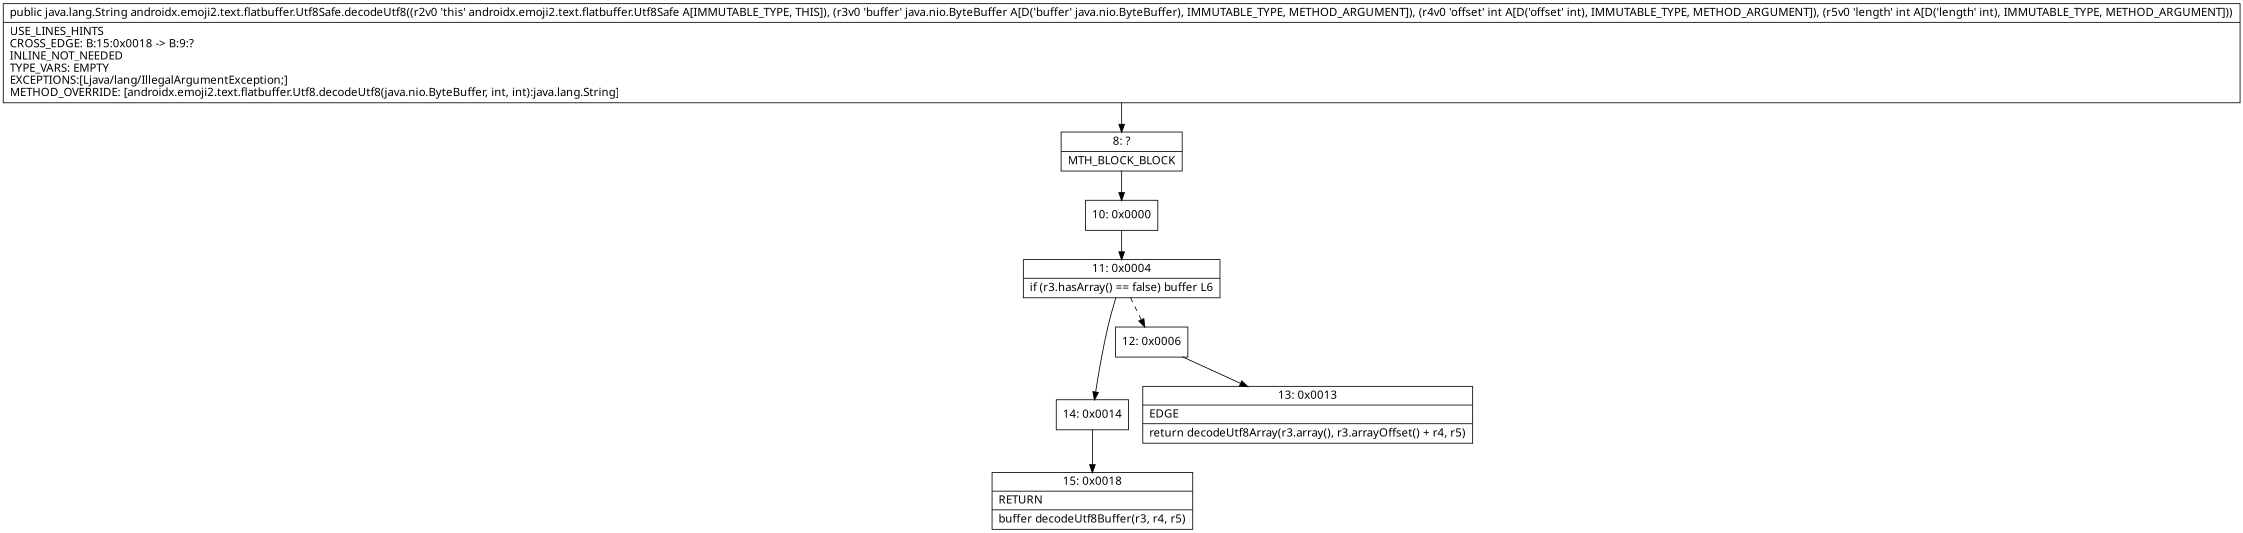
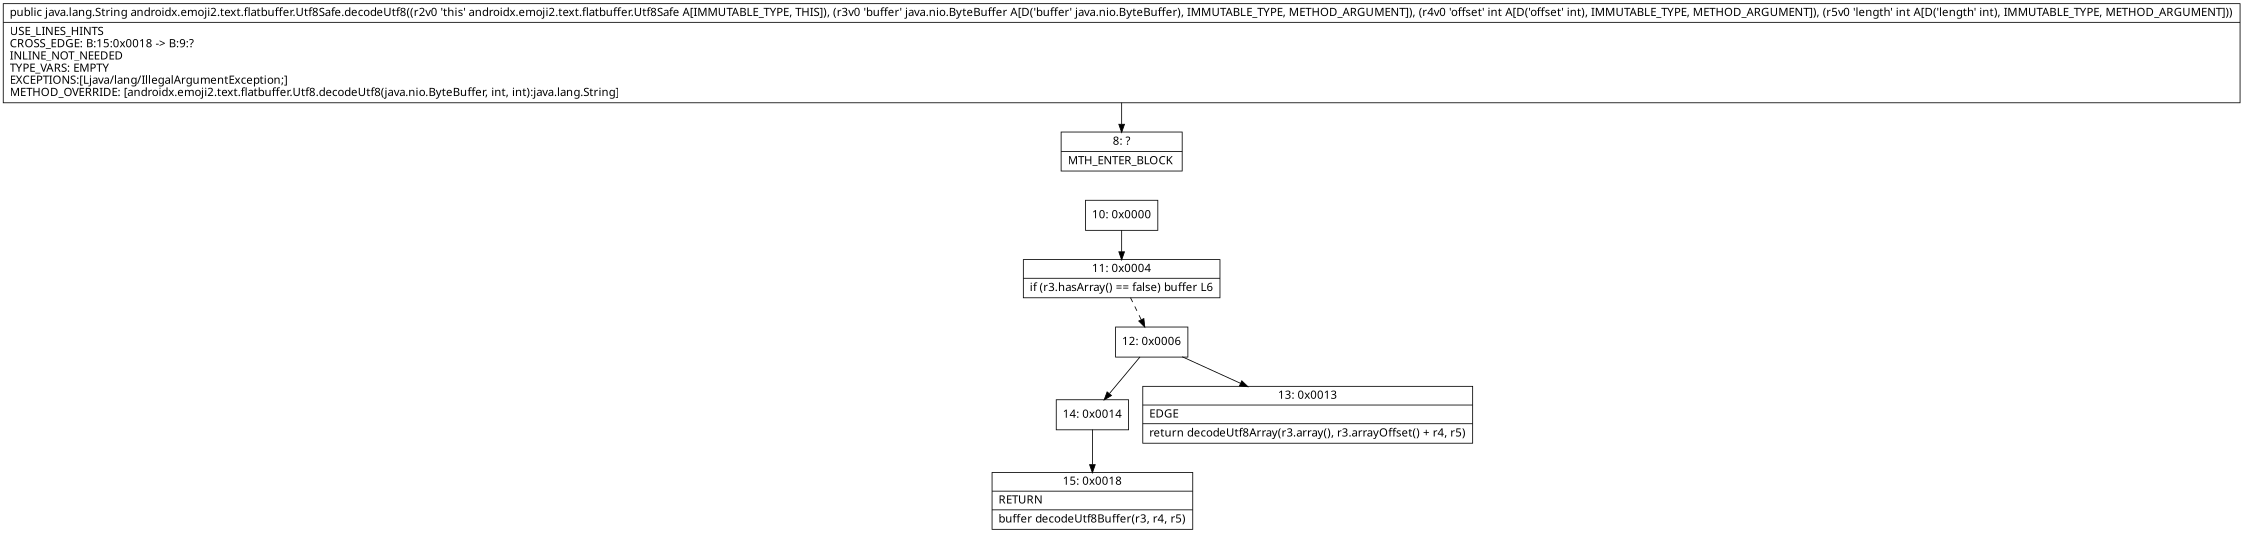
node "8: ?": text "MTH_BLOCK_BLOCK" -> "MTH_ENTER_BLOCK"
edge "8: ?" -> "10: 0x0000": removed
edge "11: 0x0004" -> "14: 0x0014": now "12: 0x0006" -> "14: 0x0014"
